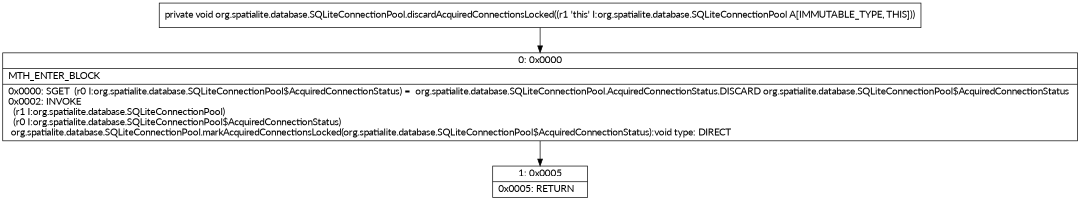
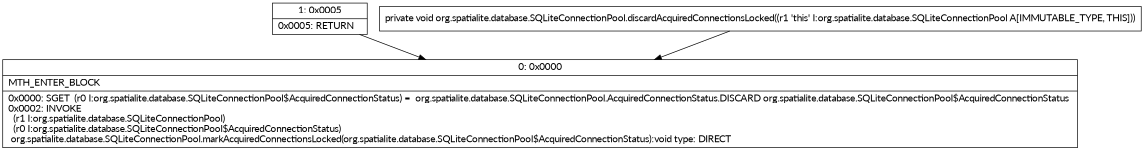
edge "0: 0x0000" -> "1: 0x0005": reversed
